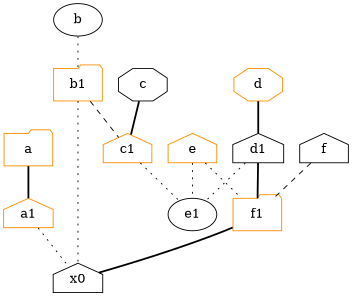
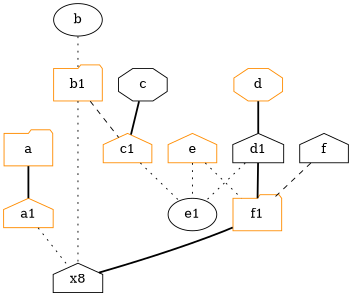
node "x0": label "x0" -> "x8"
